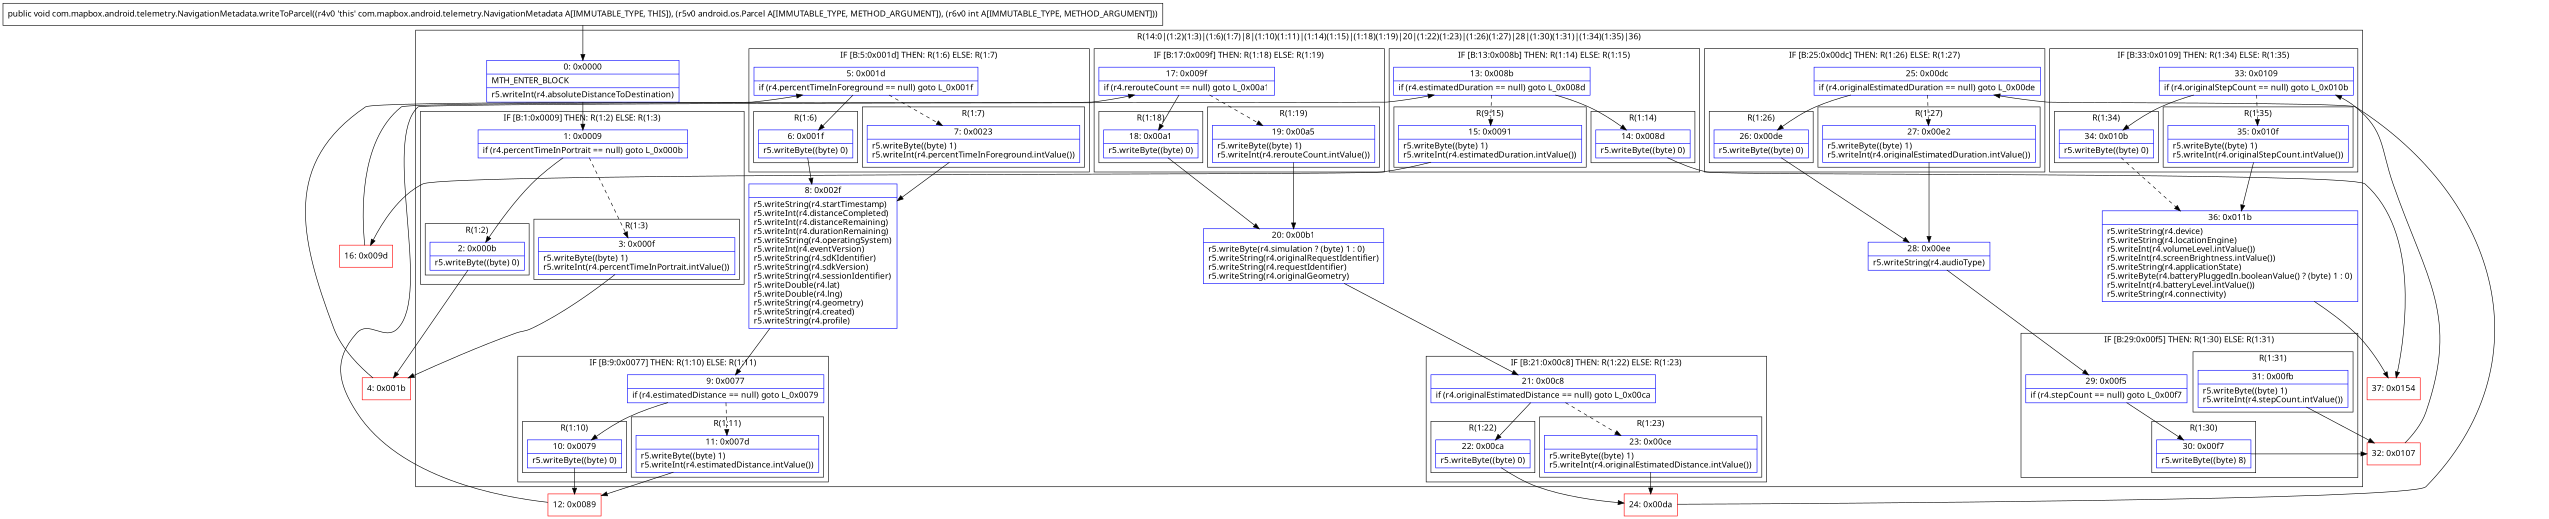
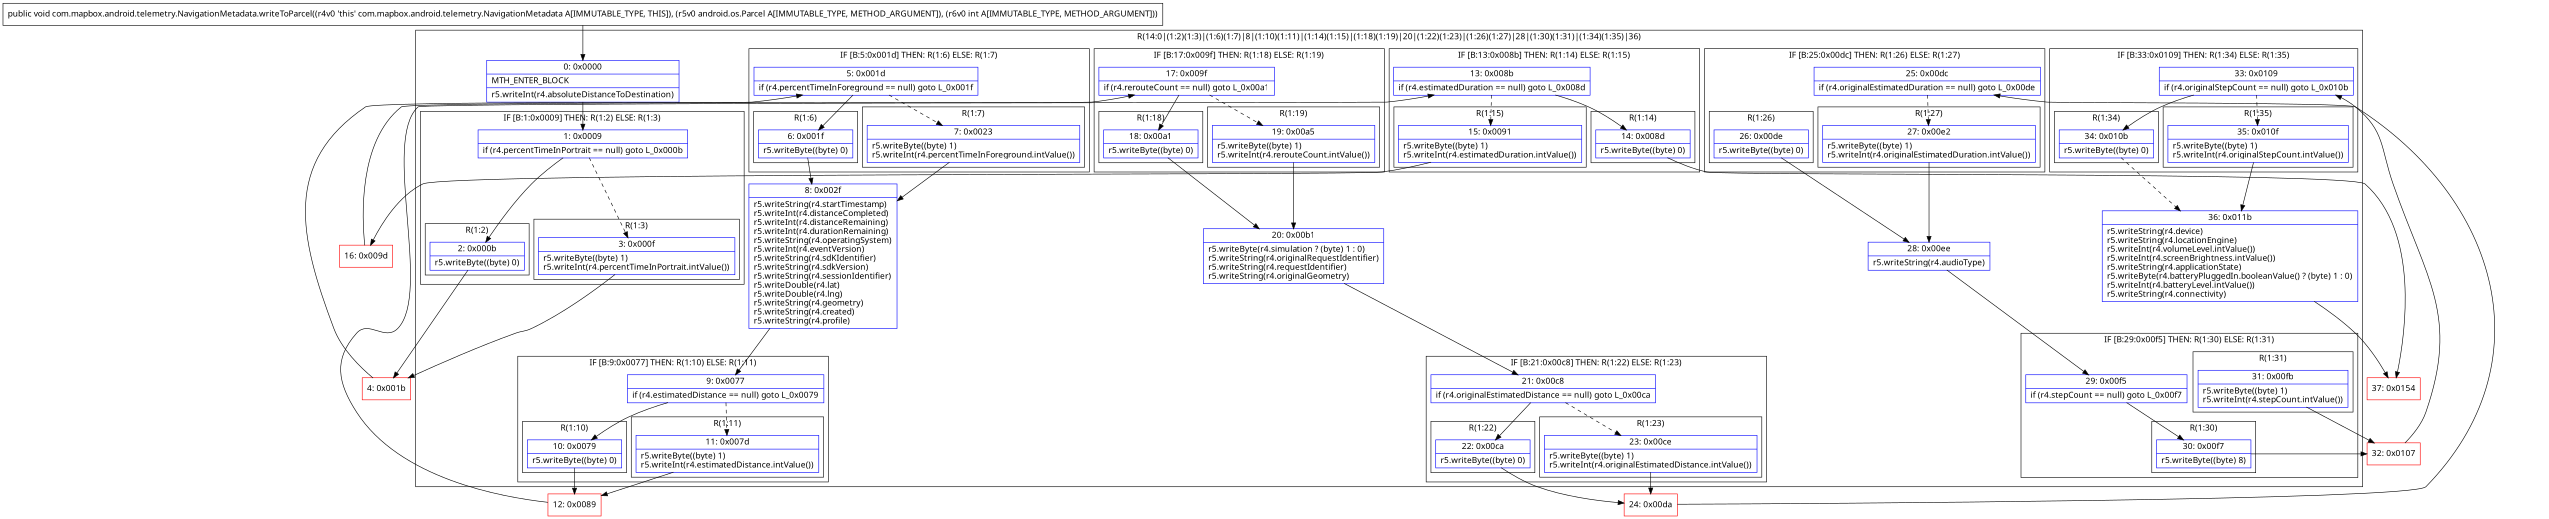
edge "25: 0x00dc" -> "26: 0x00de": removed
cluster "R(9:15)": label "R(9:15)" -> "R(1:15)"
